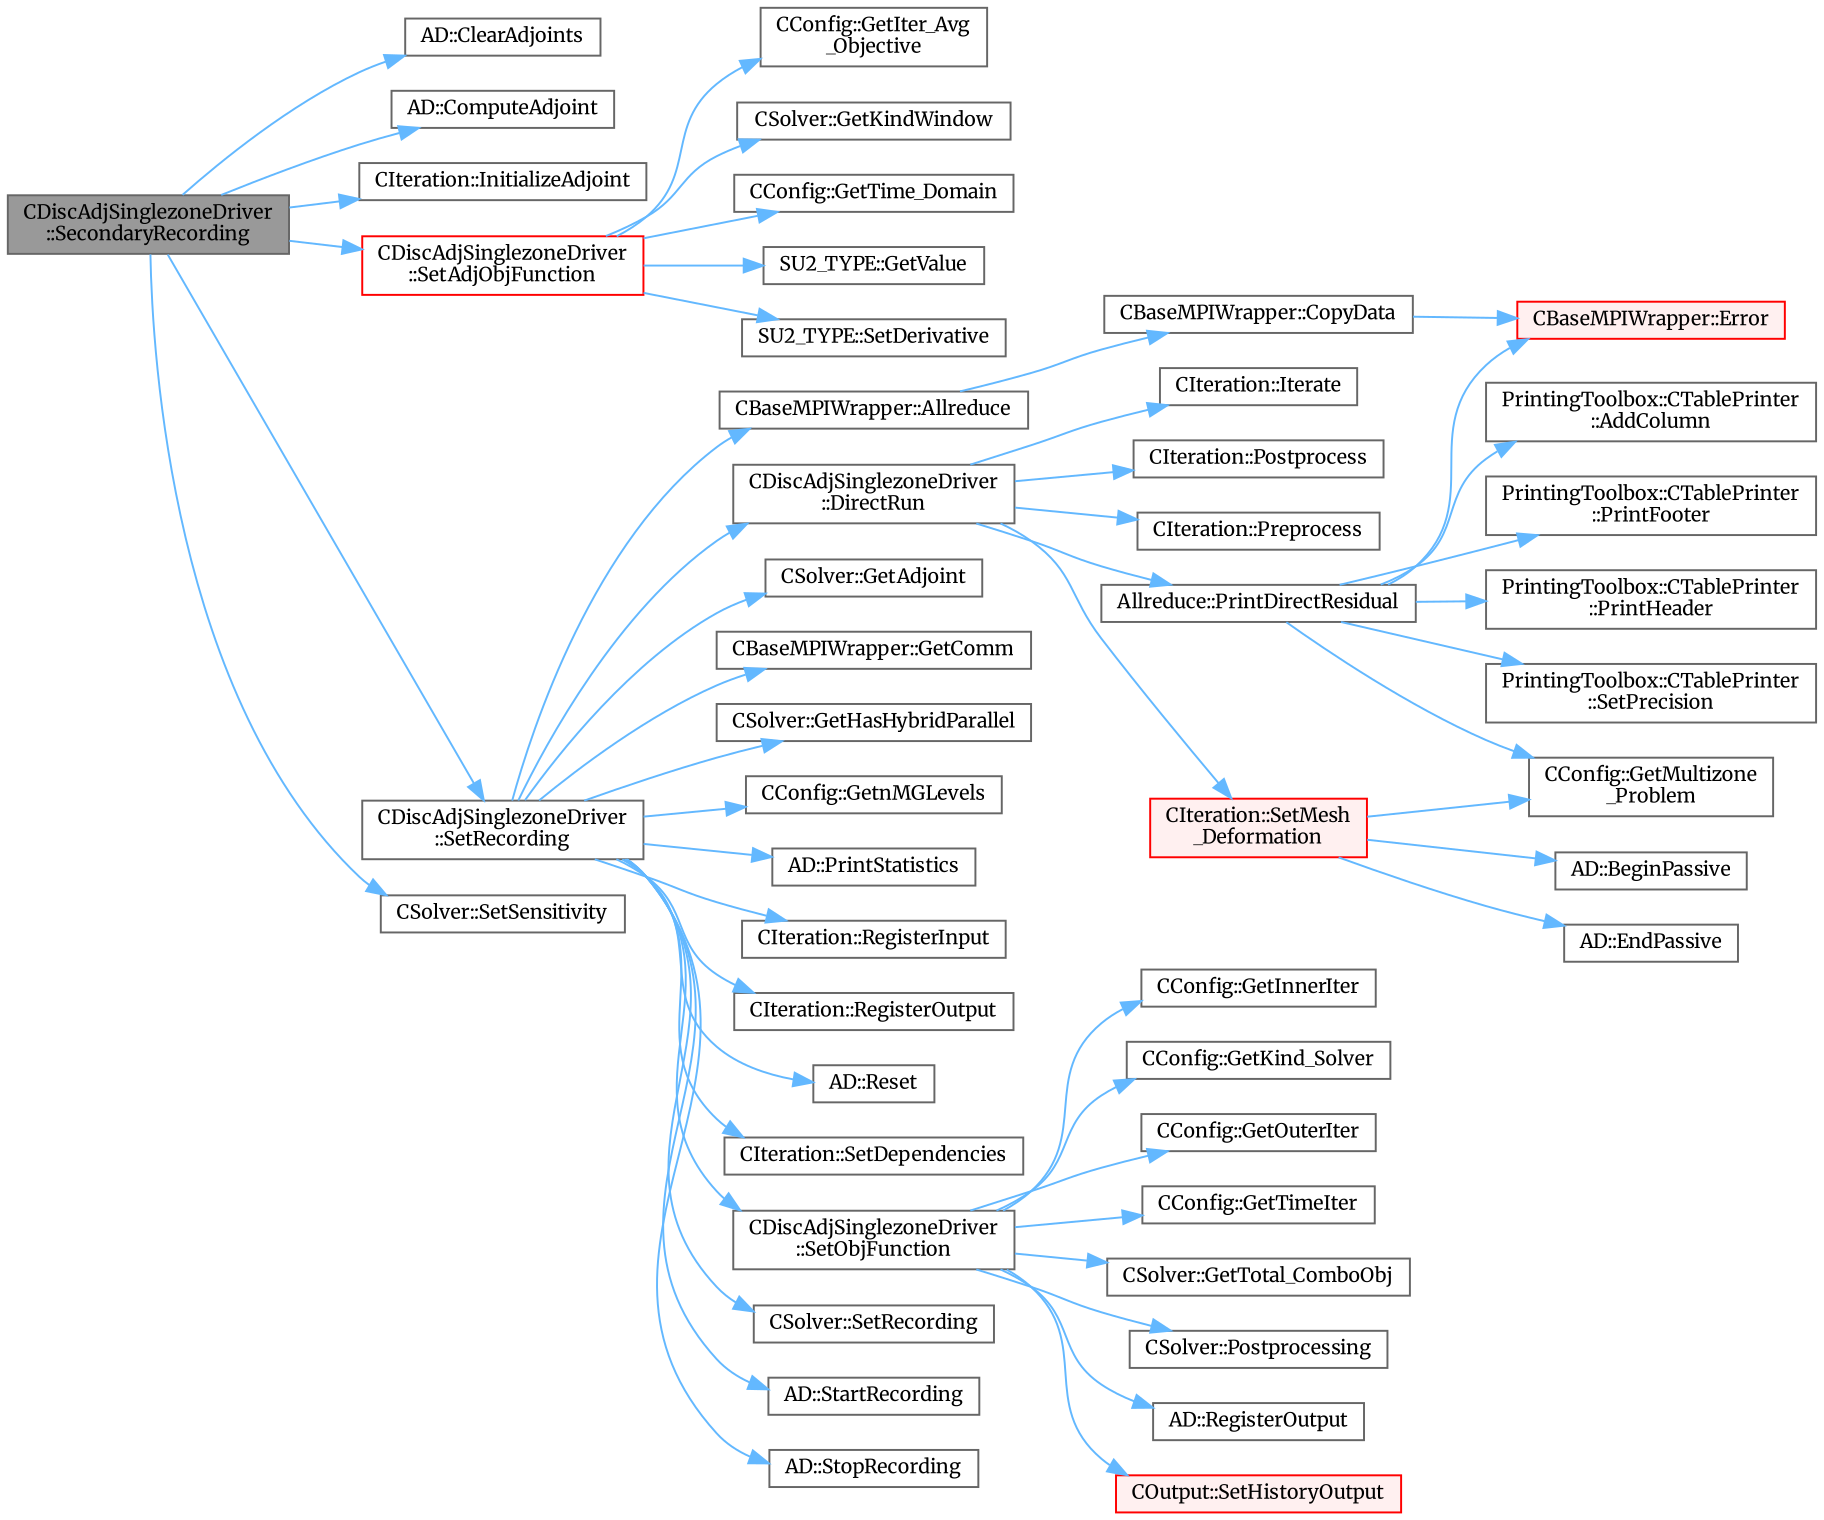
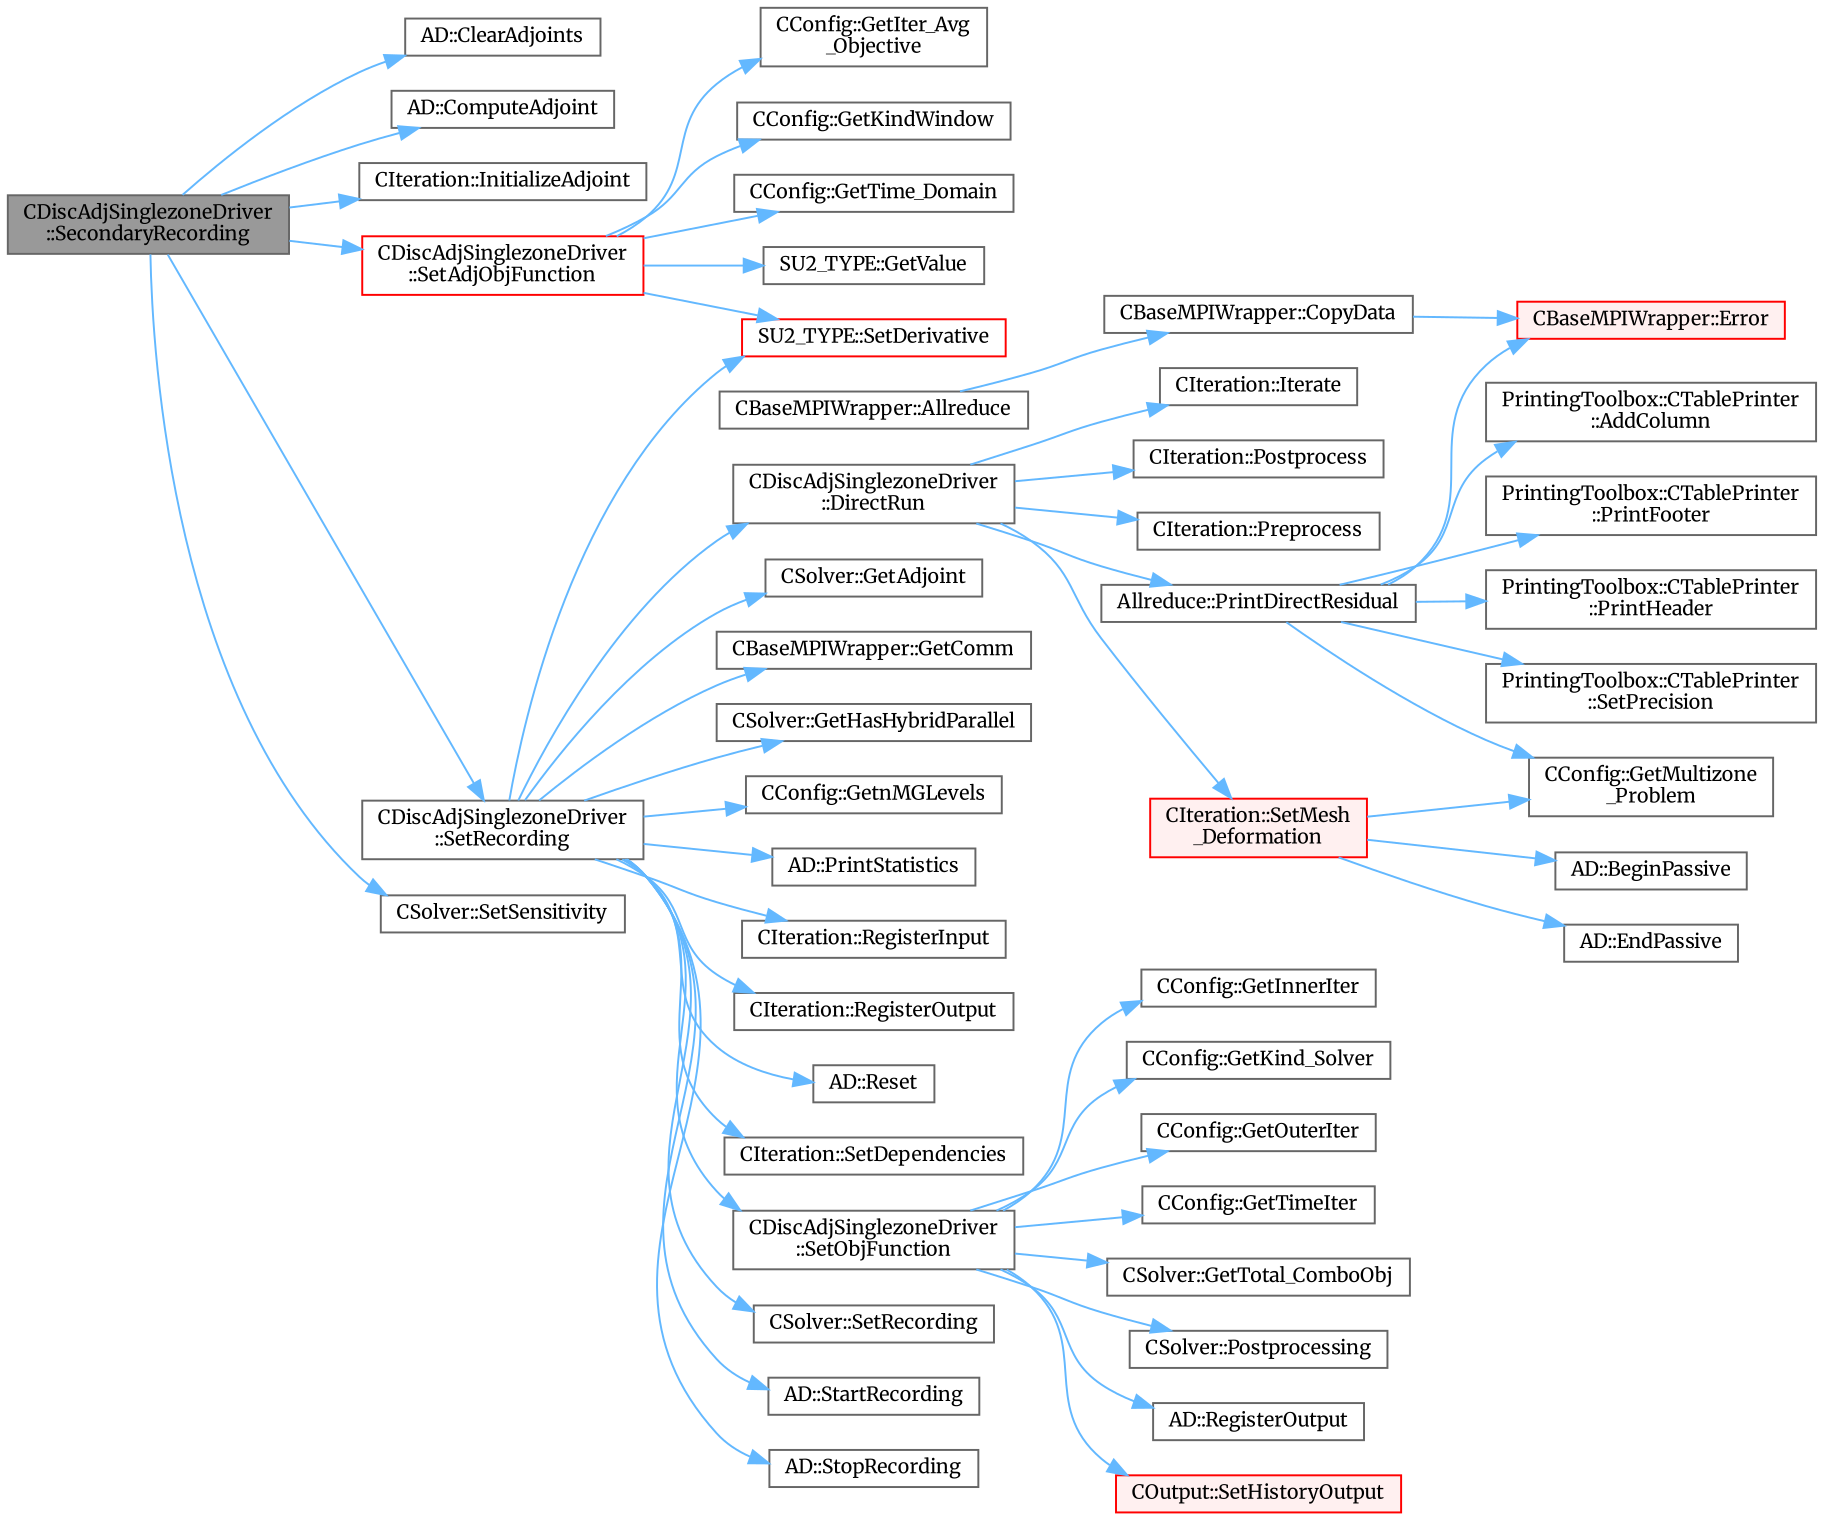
node "CSolver::GetKindWindow": label "CSolver::GetKindWindow" -> "CConfig::GetKindWindow"
node "SU2_TYPE::SetDerivative": color grey40 -> red
edge "CDiscAdjSinglezoneDriver ::SetRecording" -> "CBaseMPIWrapper::Allreduce": now "CDiscAdjSinglezoneDriver ::SetRecording" -> "SU2_TYPE::SetDerivative"
